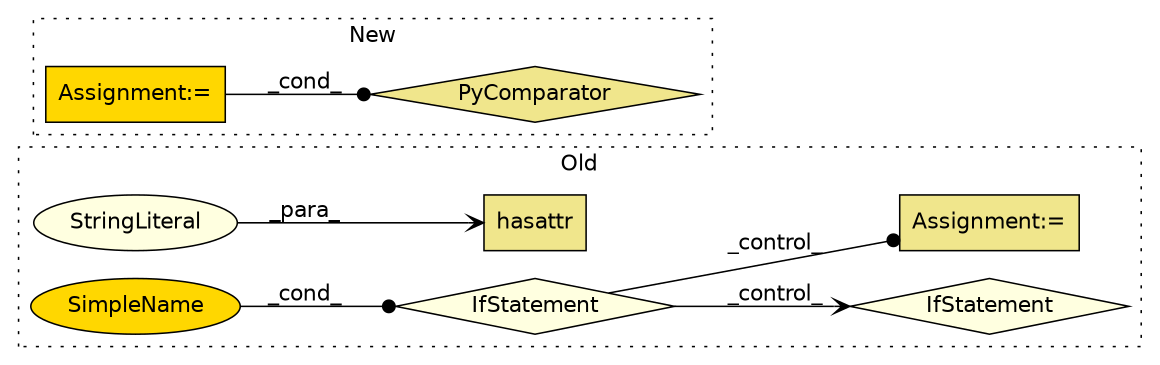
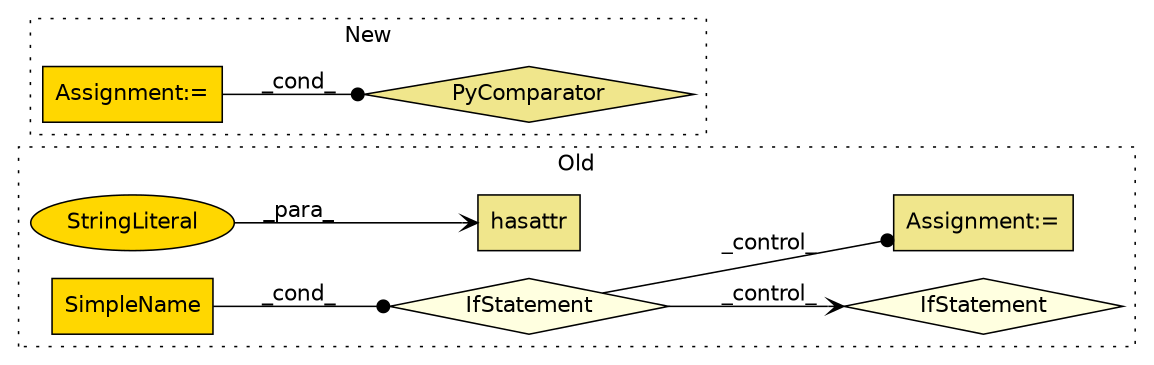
node "StringLiteral": fillcolor lightyellow -> gold
node "SimpleName": shape ellipse -> box
